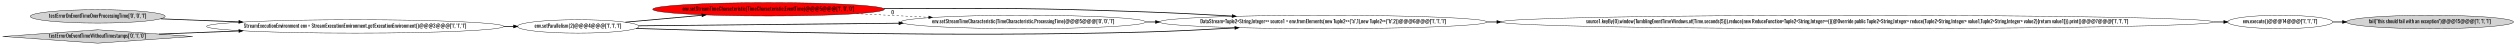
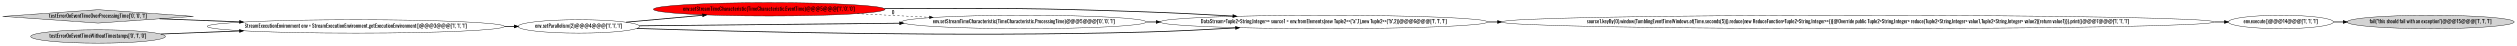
node "testErrorOnEventTimeOverProcessingTime['0', '0', '1']": shape ellipse -> diamond
node "testErrorOnEventTimeWithoutTimestamps['0', '1', '0']": shape diamond -> ellipse
